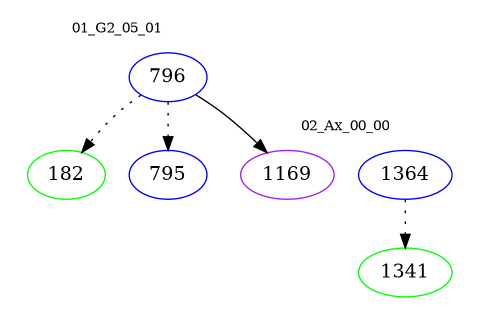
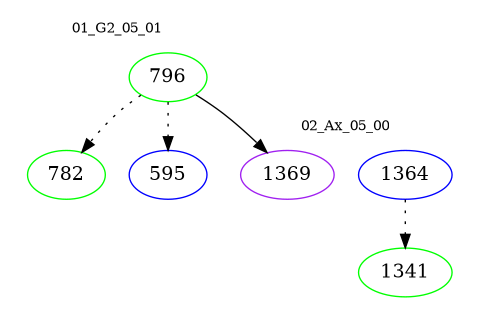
node "796": color blue -> green
cluster "02_Ax_00_00": label "02_Ax_00_00" -> "02_Ax_05_00"
node "182": label "182" -> "782"
node "795": label "795" -> "595"
node "1169": label "1169" -> "1369"
